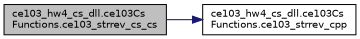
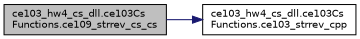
node "ce103_hw4_cs_dll.ce103Cs Functions.ce103_strrev_cs_cs": label "ce103_hw4_cs_dll.ce103Cs Functions.ce103_strrev_cs_cs" -> "ce103_hw4_cs_dll.ce103Cs Functions.ce109_strrev_cs_cs"
